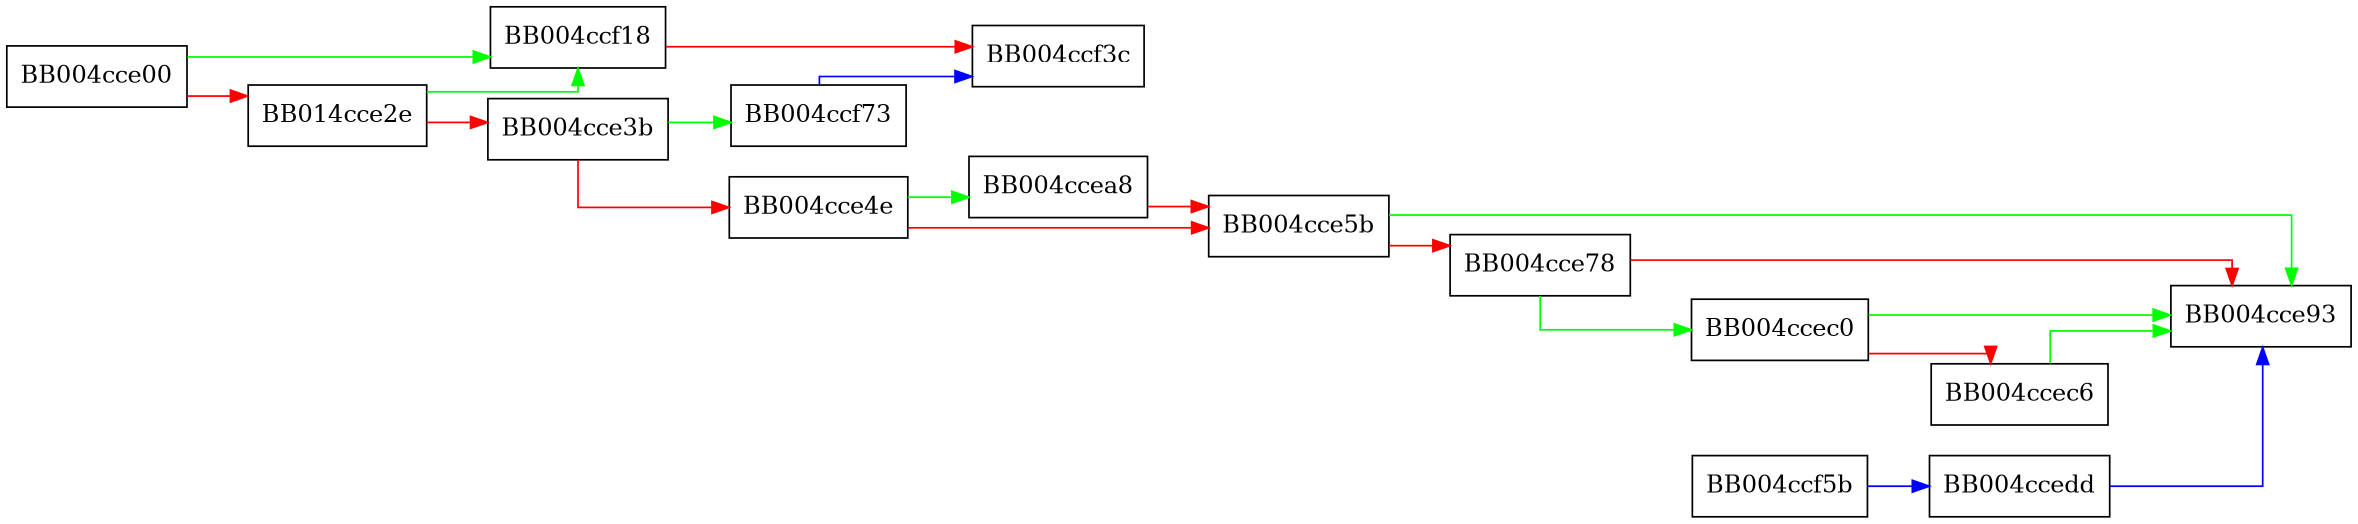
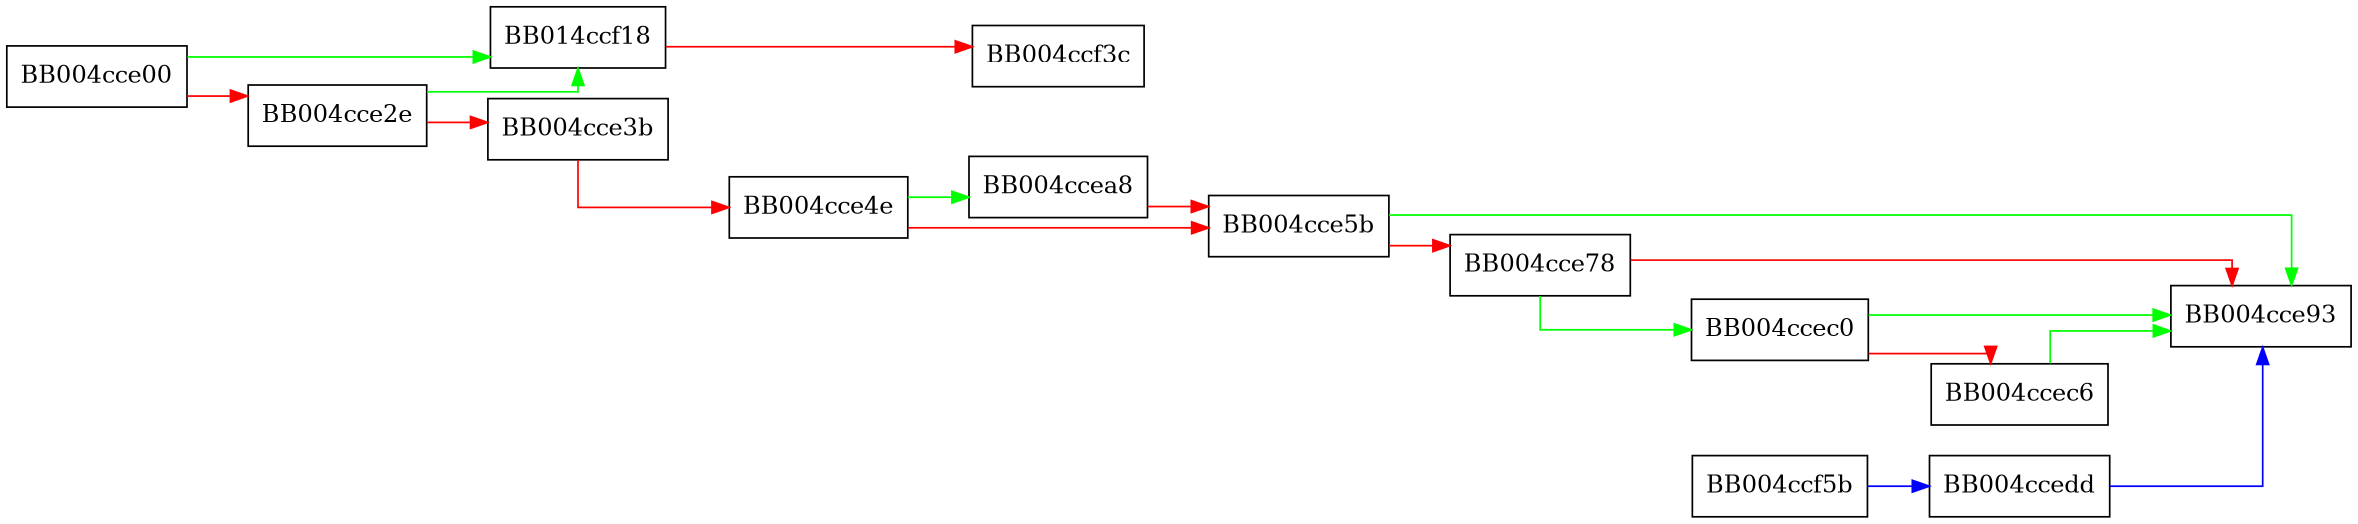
node "BB004ccf18": label "BB004ccf18" -> "BB014ccf18"
node "BB014cce2e": label "BB014cce2e" -> "BB004cce2e"
node "BB004ccf73": removed
